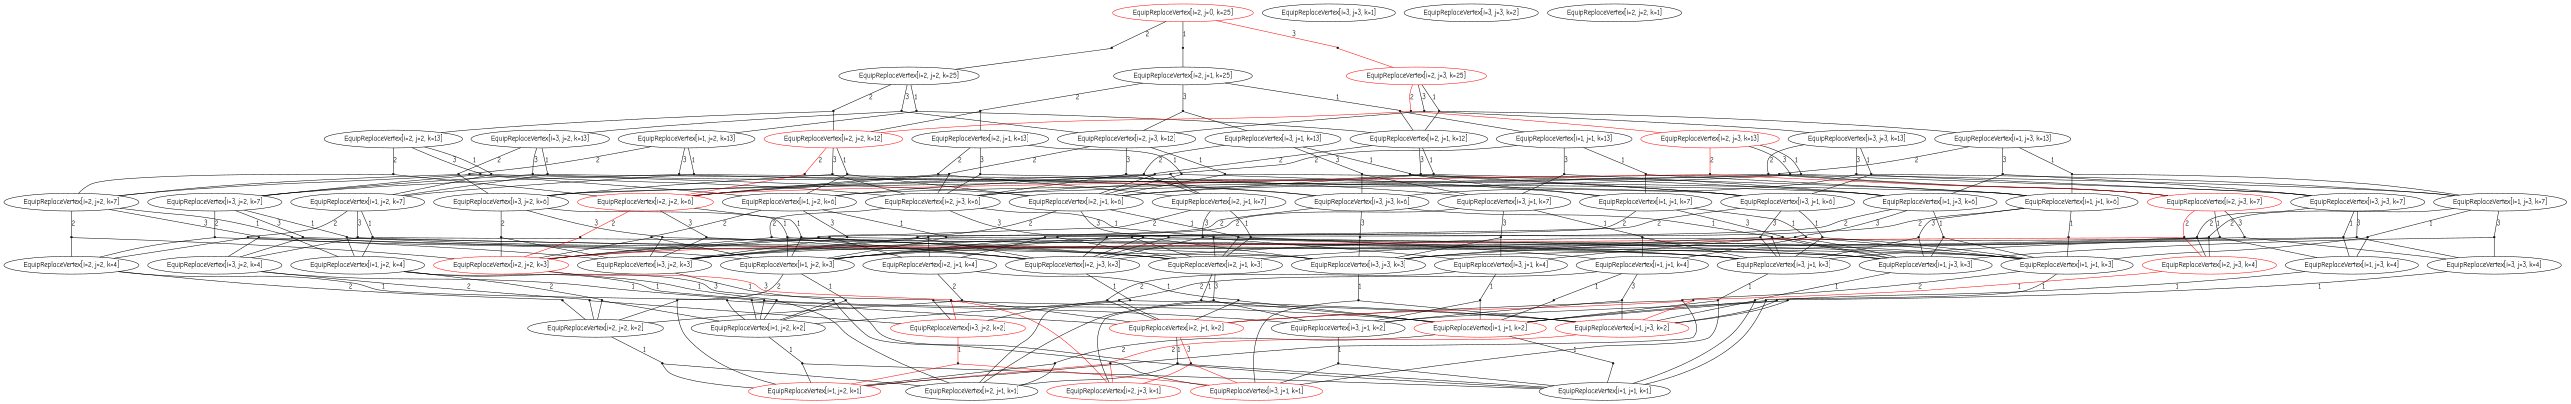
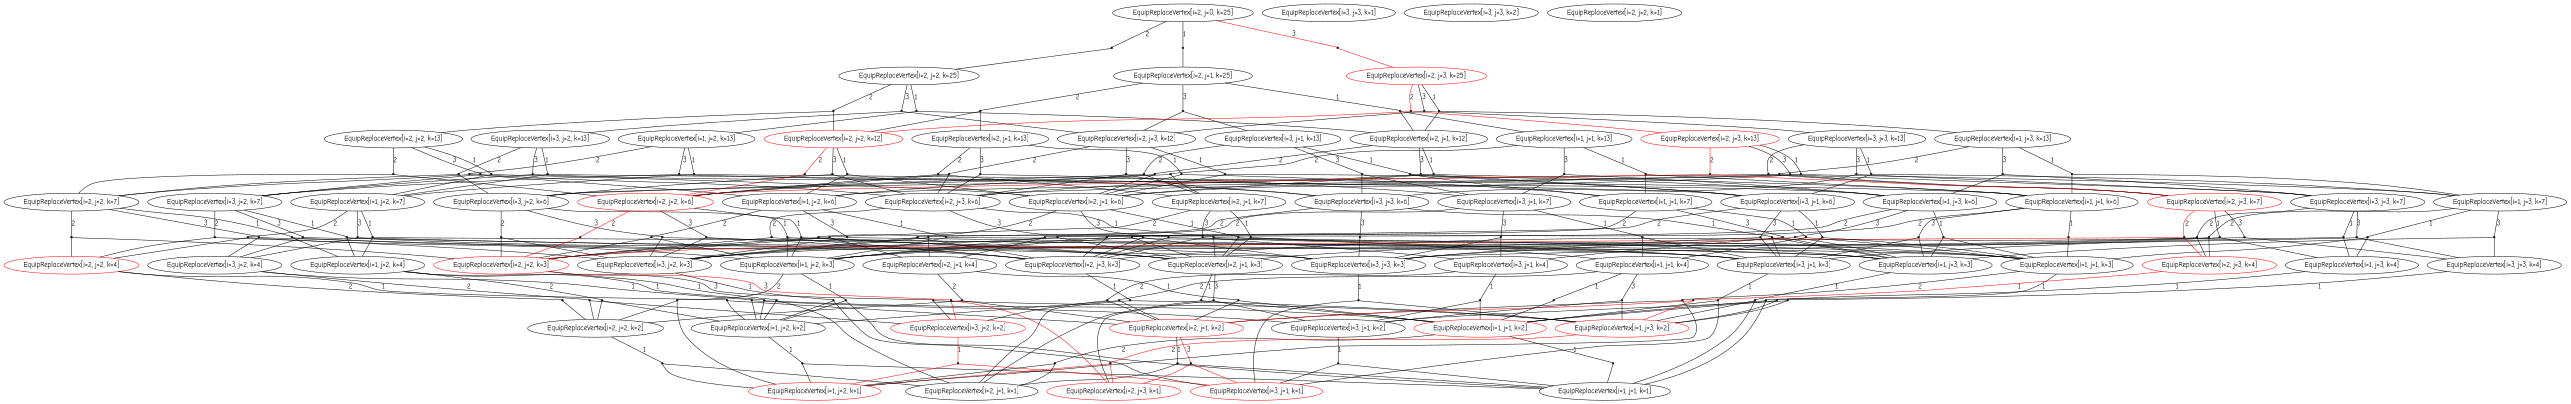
node "EquipReplaceVertex[i=2, j=0, k=25]": color red -> black
node "EquipReplaceVertex[i=2, j=2, k=4]": color black -> red
